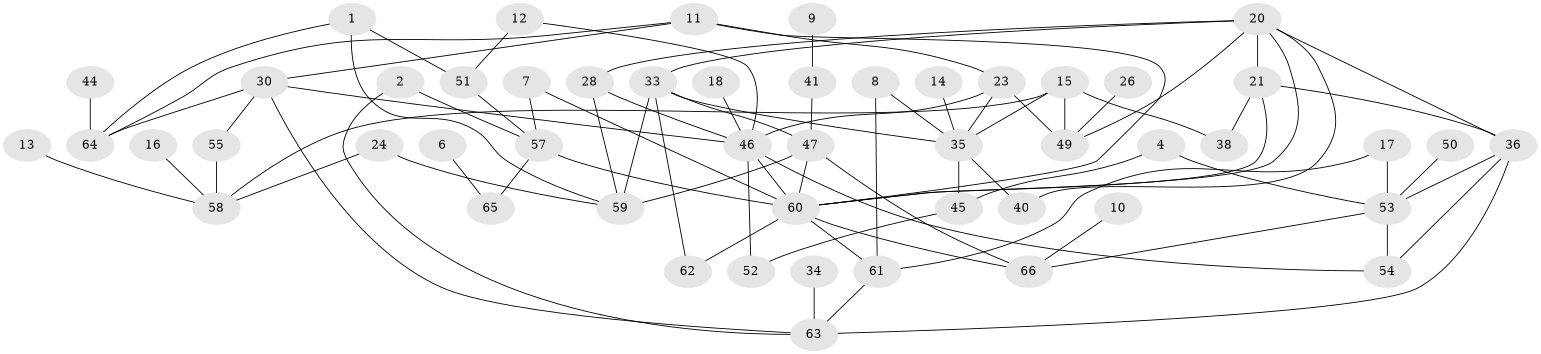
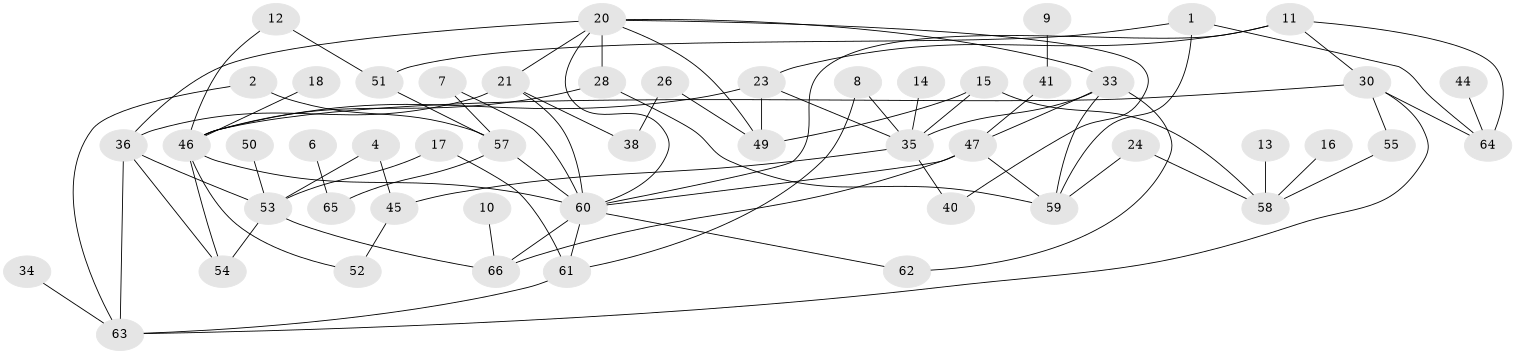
edge "15" -- "38": now "26" -- "38"
